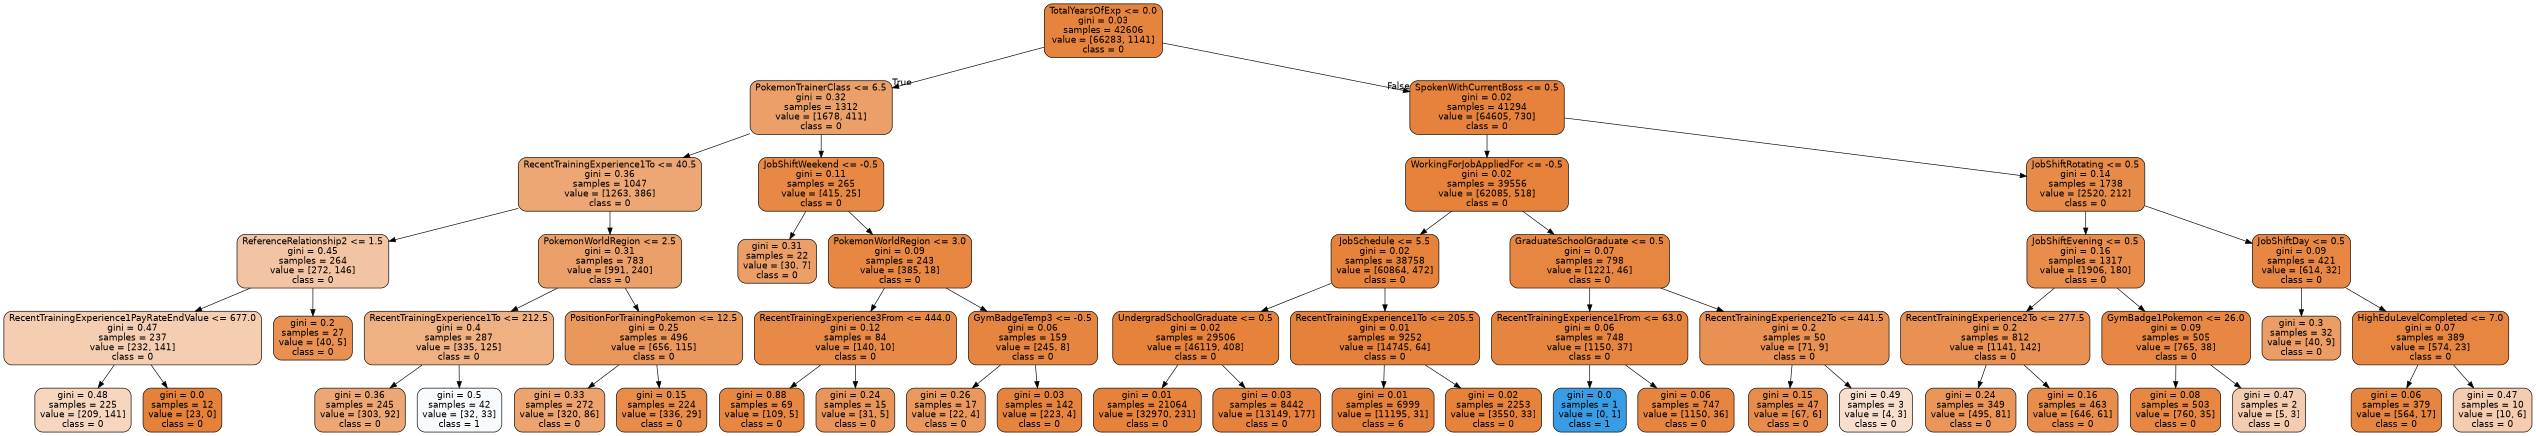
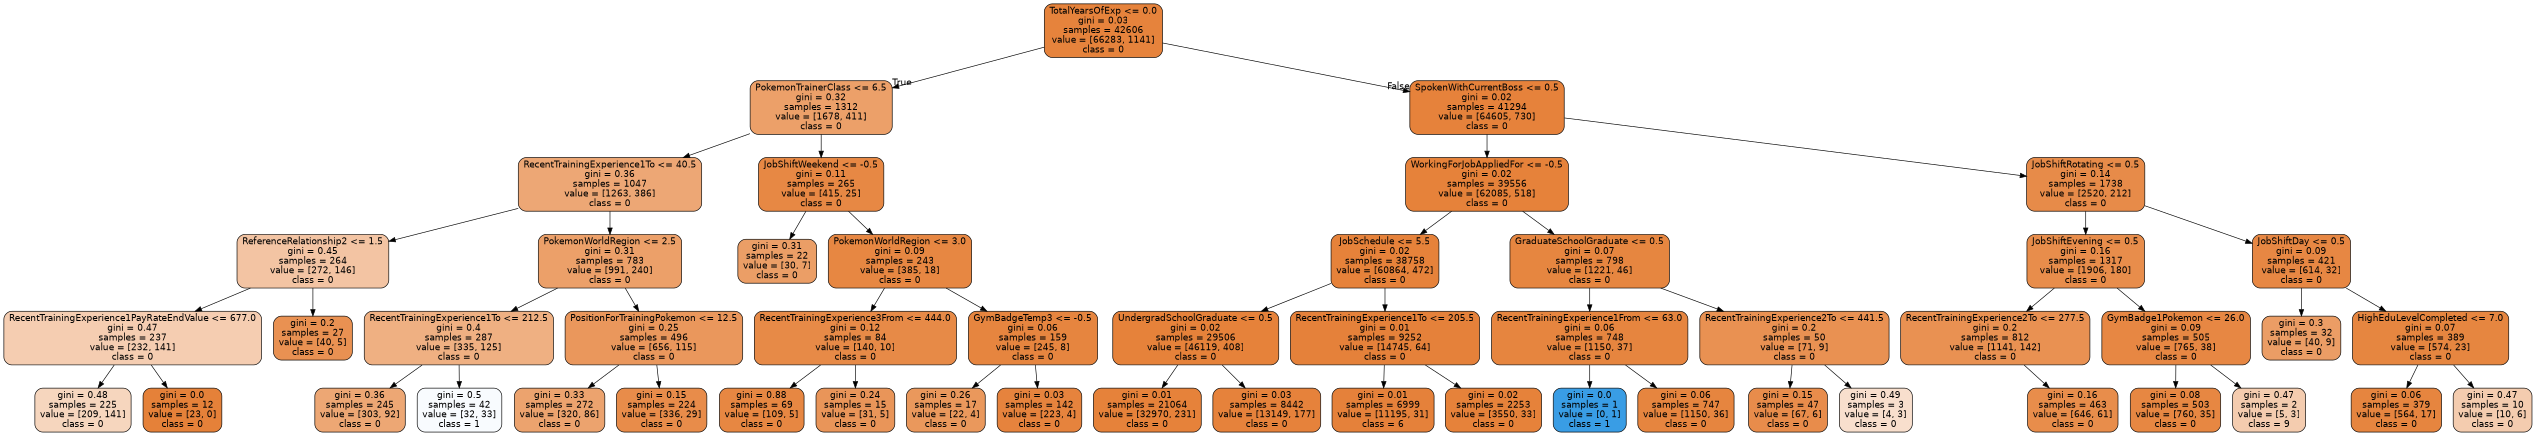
node "gini = 0.24 samples = 349 value = [495, 81] class = 0": removed
node "gini = 0.47 samples = 2 value = [5, 3] class = 0": label "gini = 0.47 samples = 2 value = [5, 3] class = 0" -> "gini = 0.47 samples = 2 value = [5, 3] class = 9"
